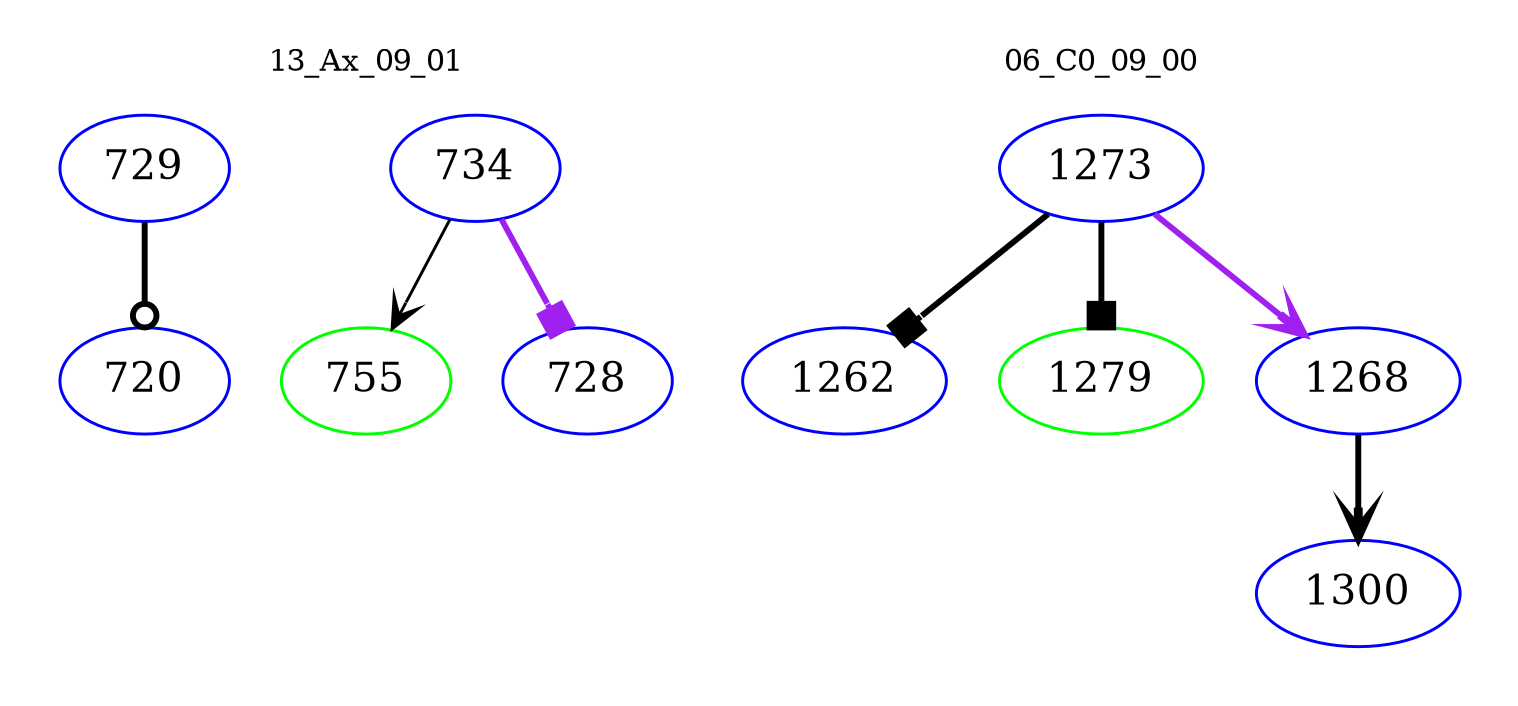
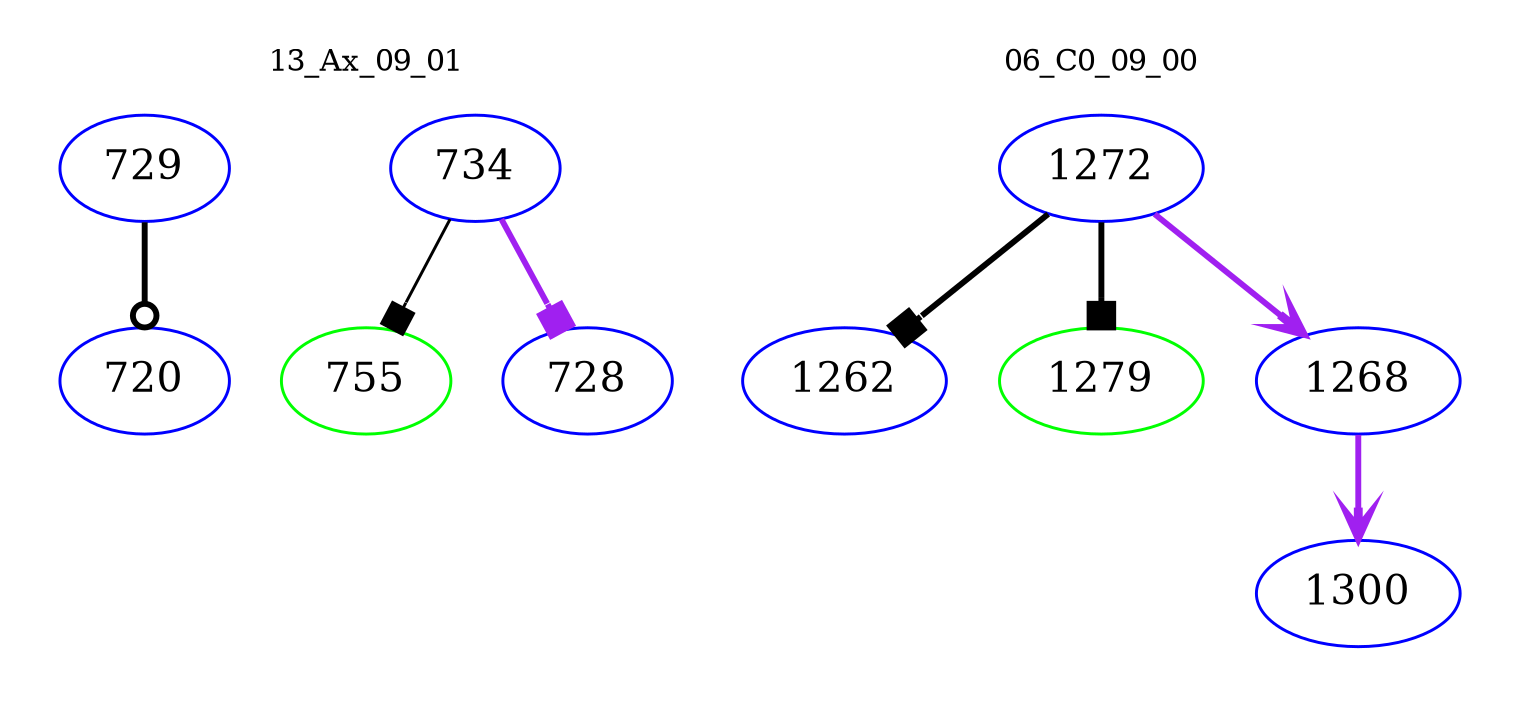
node "1273": label "1273" -> "1272"
edge "734" -> "755": arrowhead vee -> box
edge "1268" -> "1300": color black -> purple
